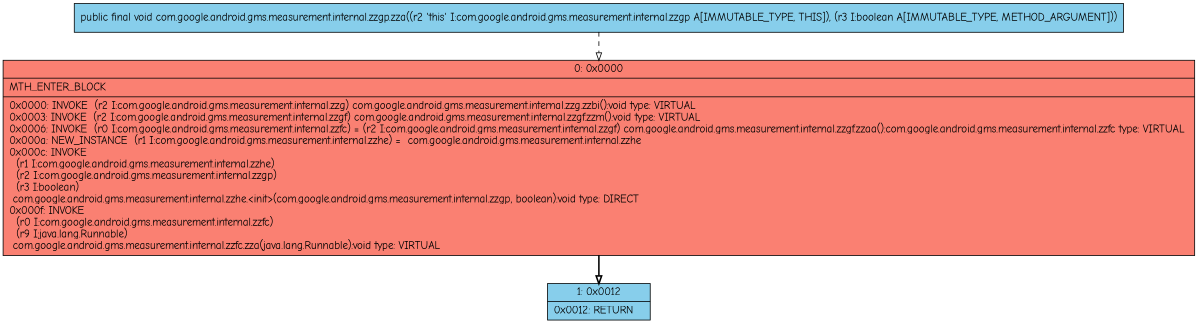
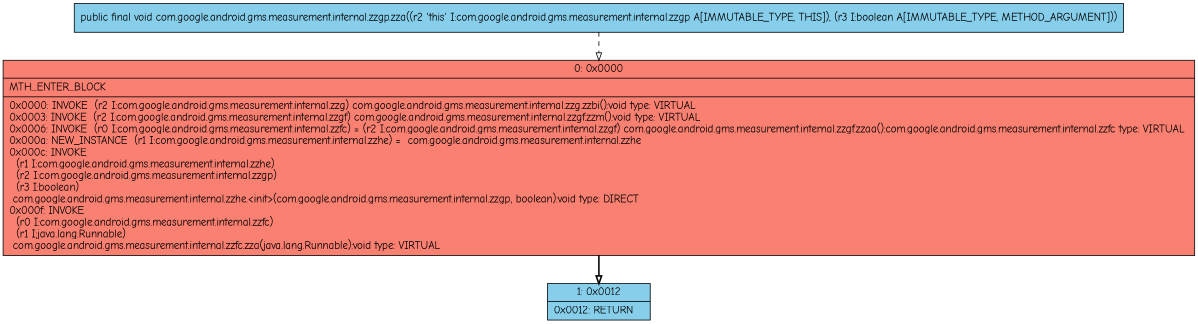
node "0: 0x0000": text "(r9 I:java.lang.Runnable)" -> "(r1 I:java.lang.Runnable)"
